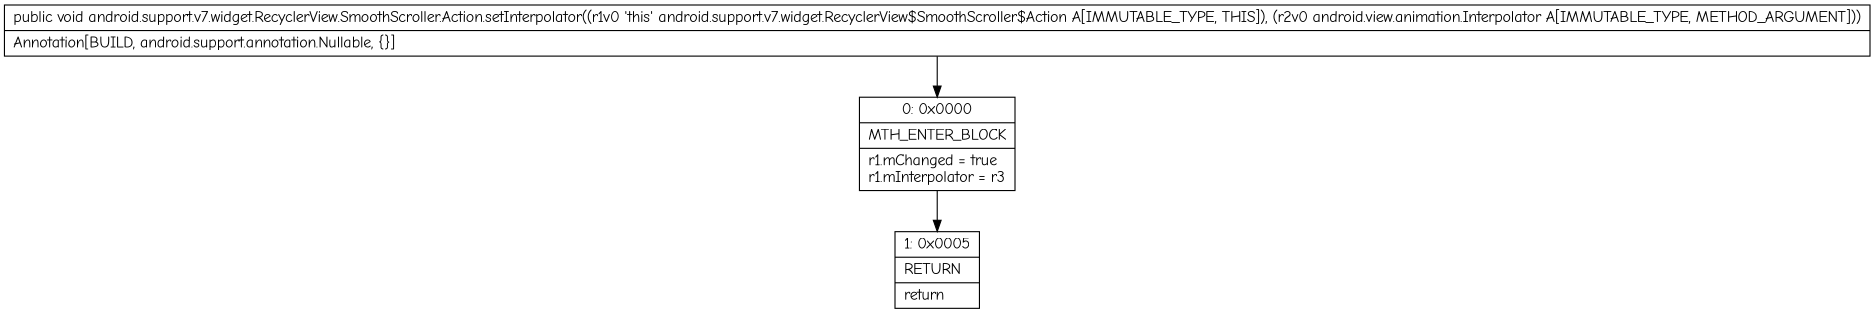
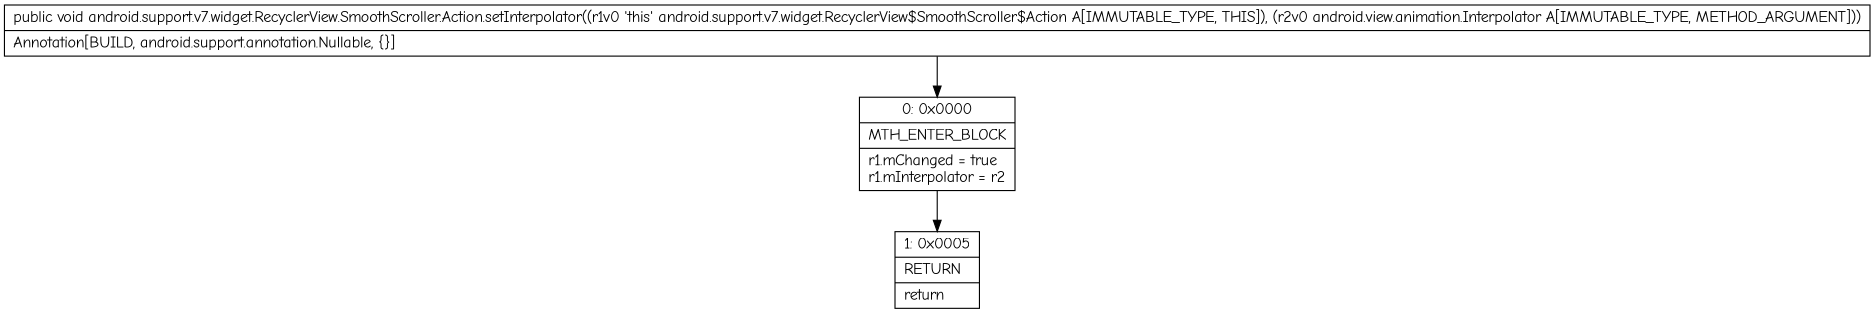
node "0: 0x0000": text "r1.mInterpolator = r3" -> "r1.mInterpolator = r2"
